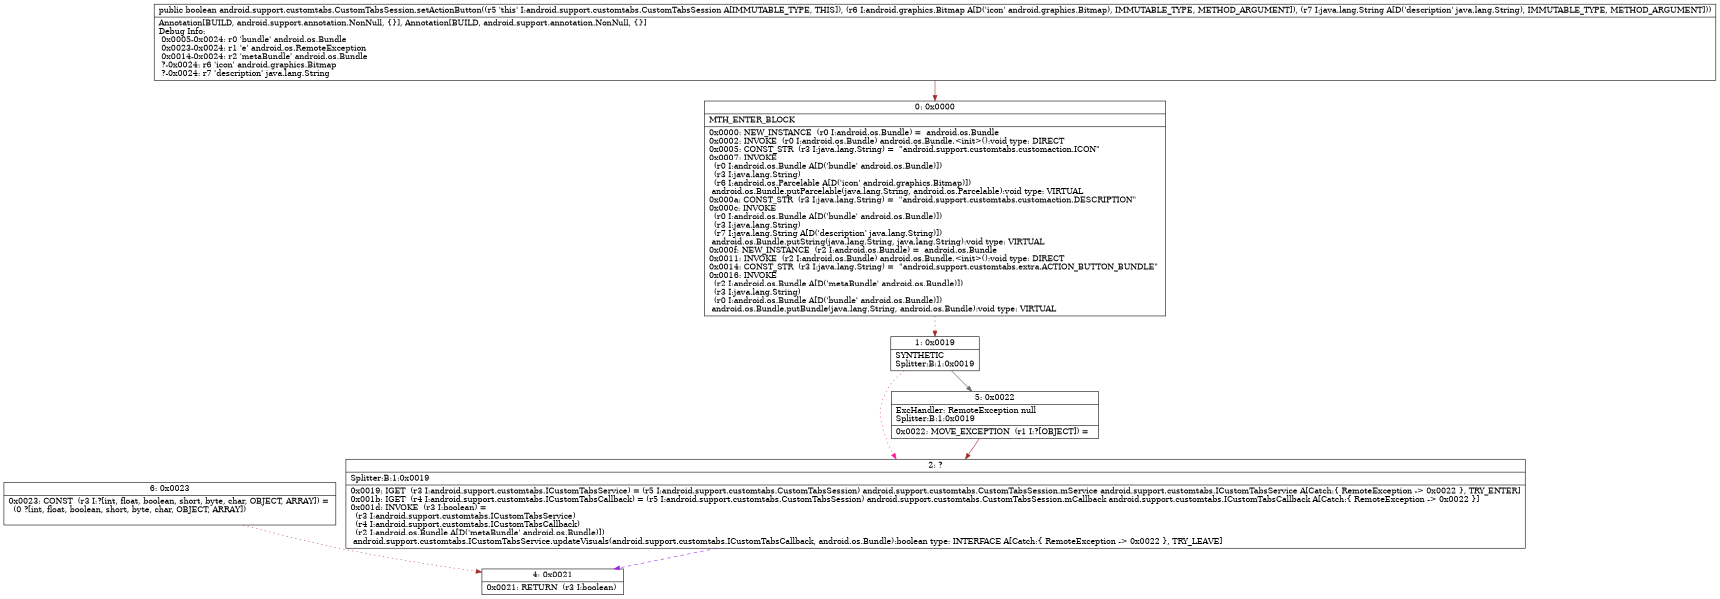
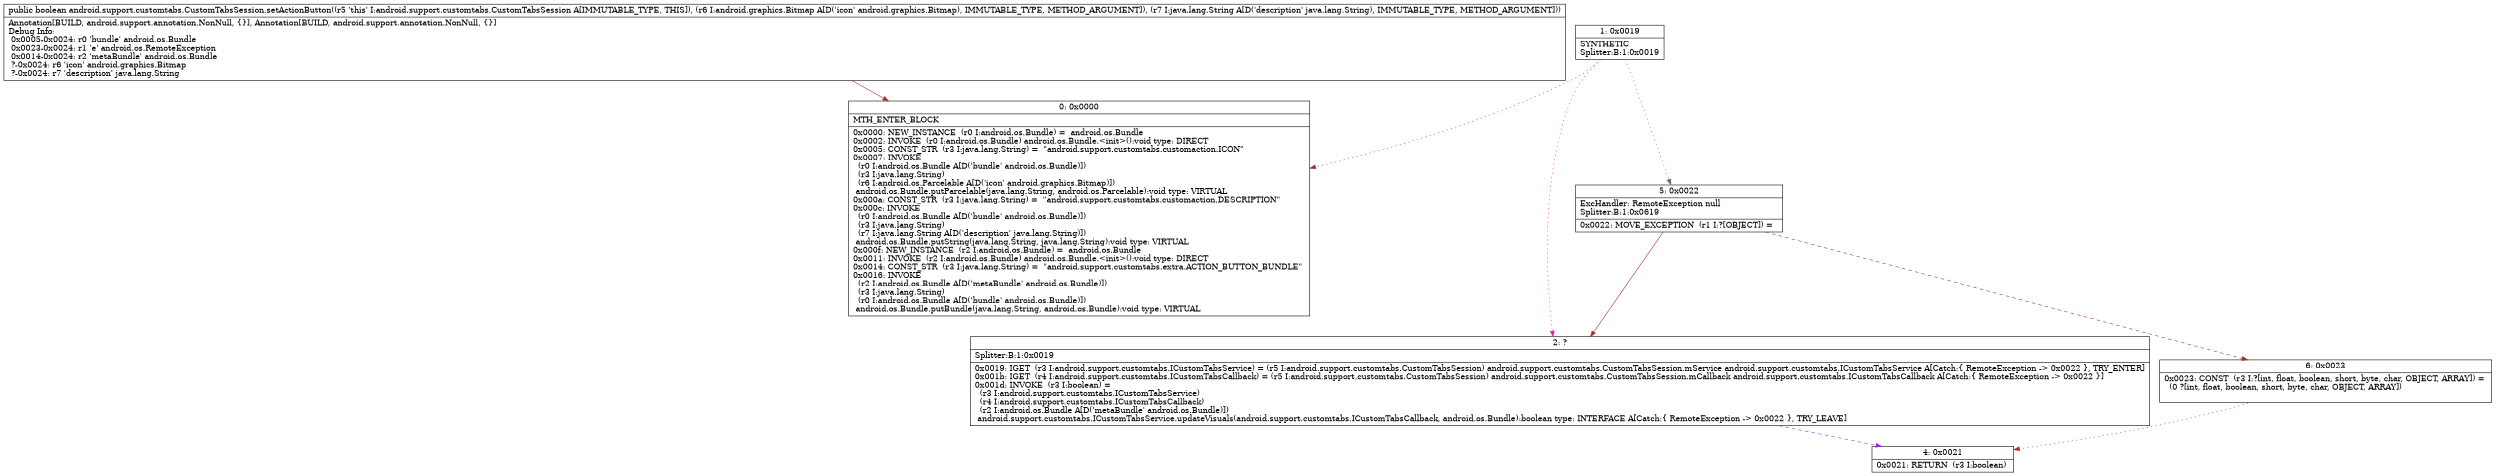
edge "5: 0x0022" -> "6: 0x0023": added
edge "0: 0x0000" -> "1: 0x0019": reversed
edge "1: 0x0019" -> "5: 0x0022": style solid -> dotted
node "5: 0x0022": text "Splitter:B:1:0x0019" -> "Splitter:B:1:0x0619"
